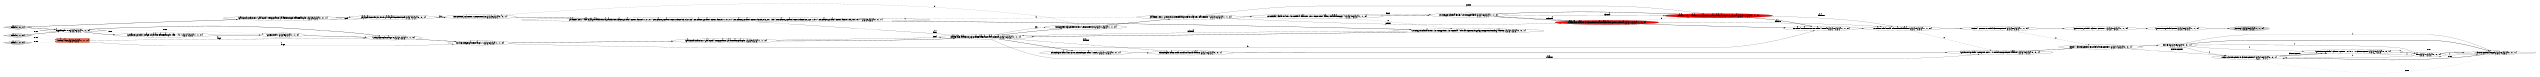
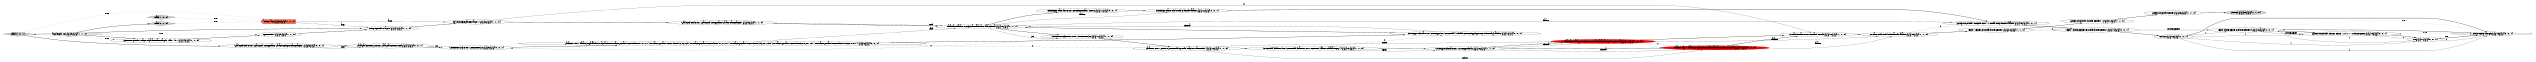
edge "main['0', '1', '0']" -> "args.length != 2@@@3@@@['1', '1', '0']": reversed
